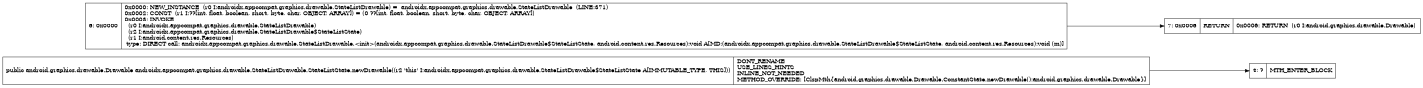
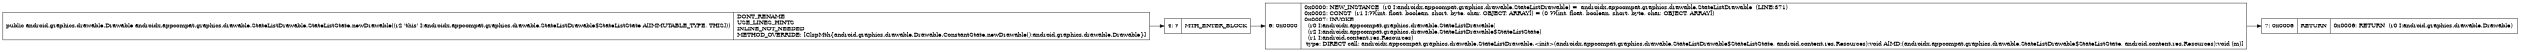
node "6: 0x0000": text "0x0003: INVOKE" -> "0x0007: INVOKE"
edge "4: ?" -> "6: 0x0000": added
